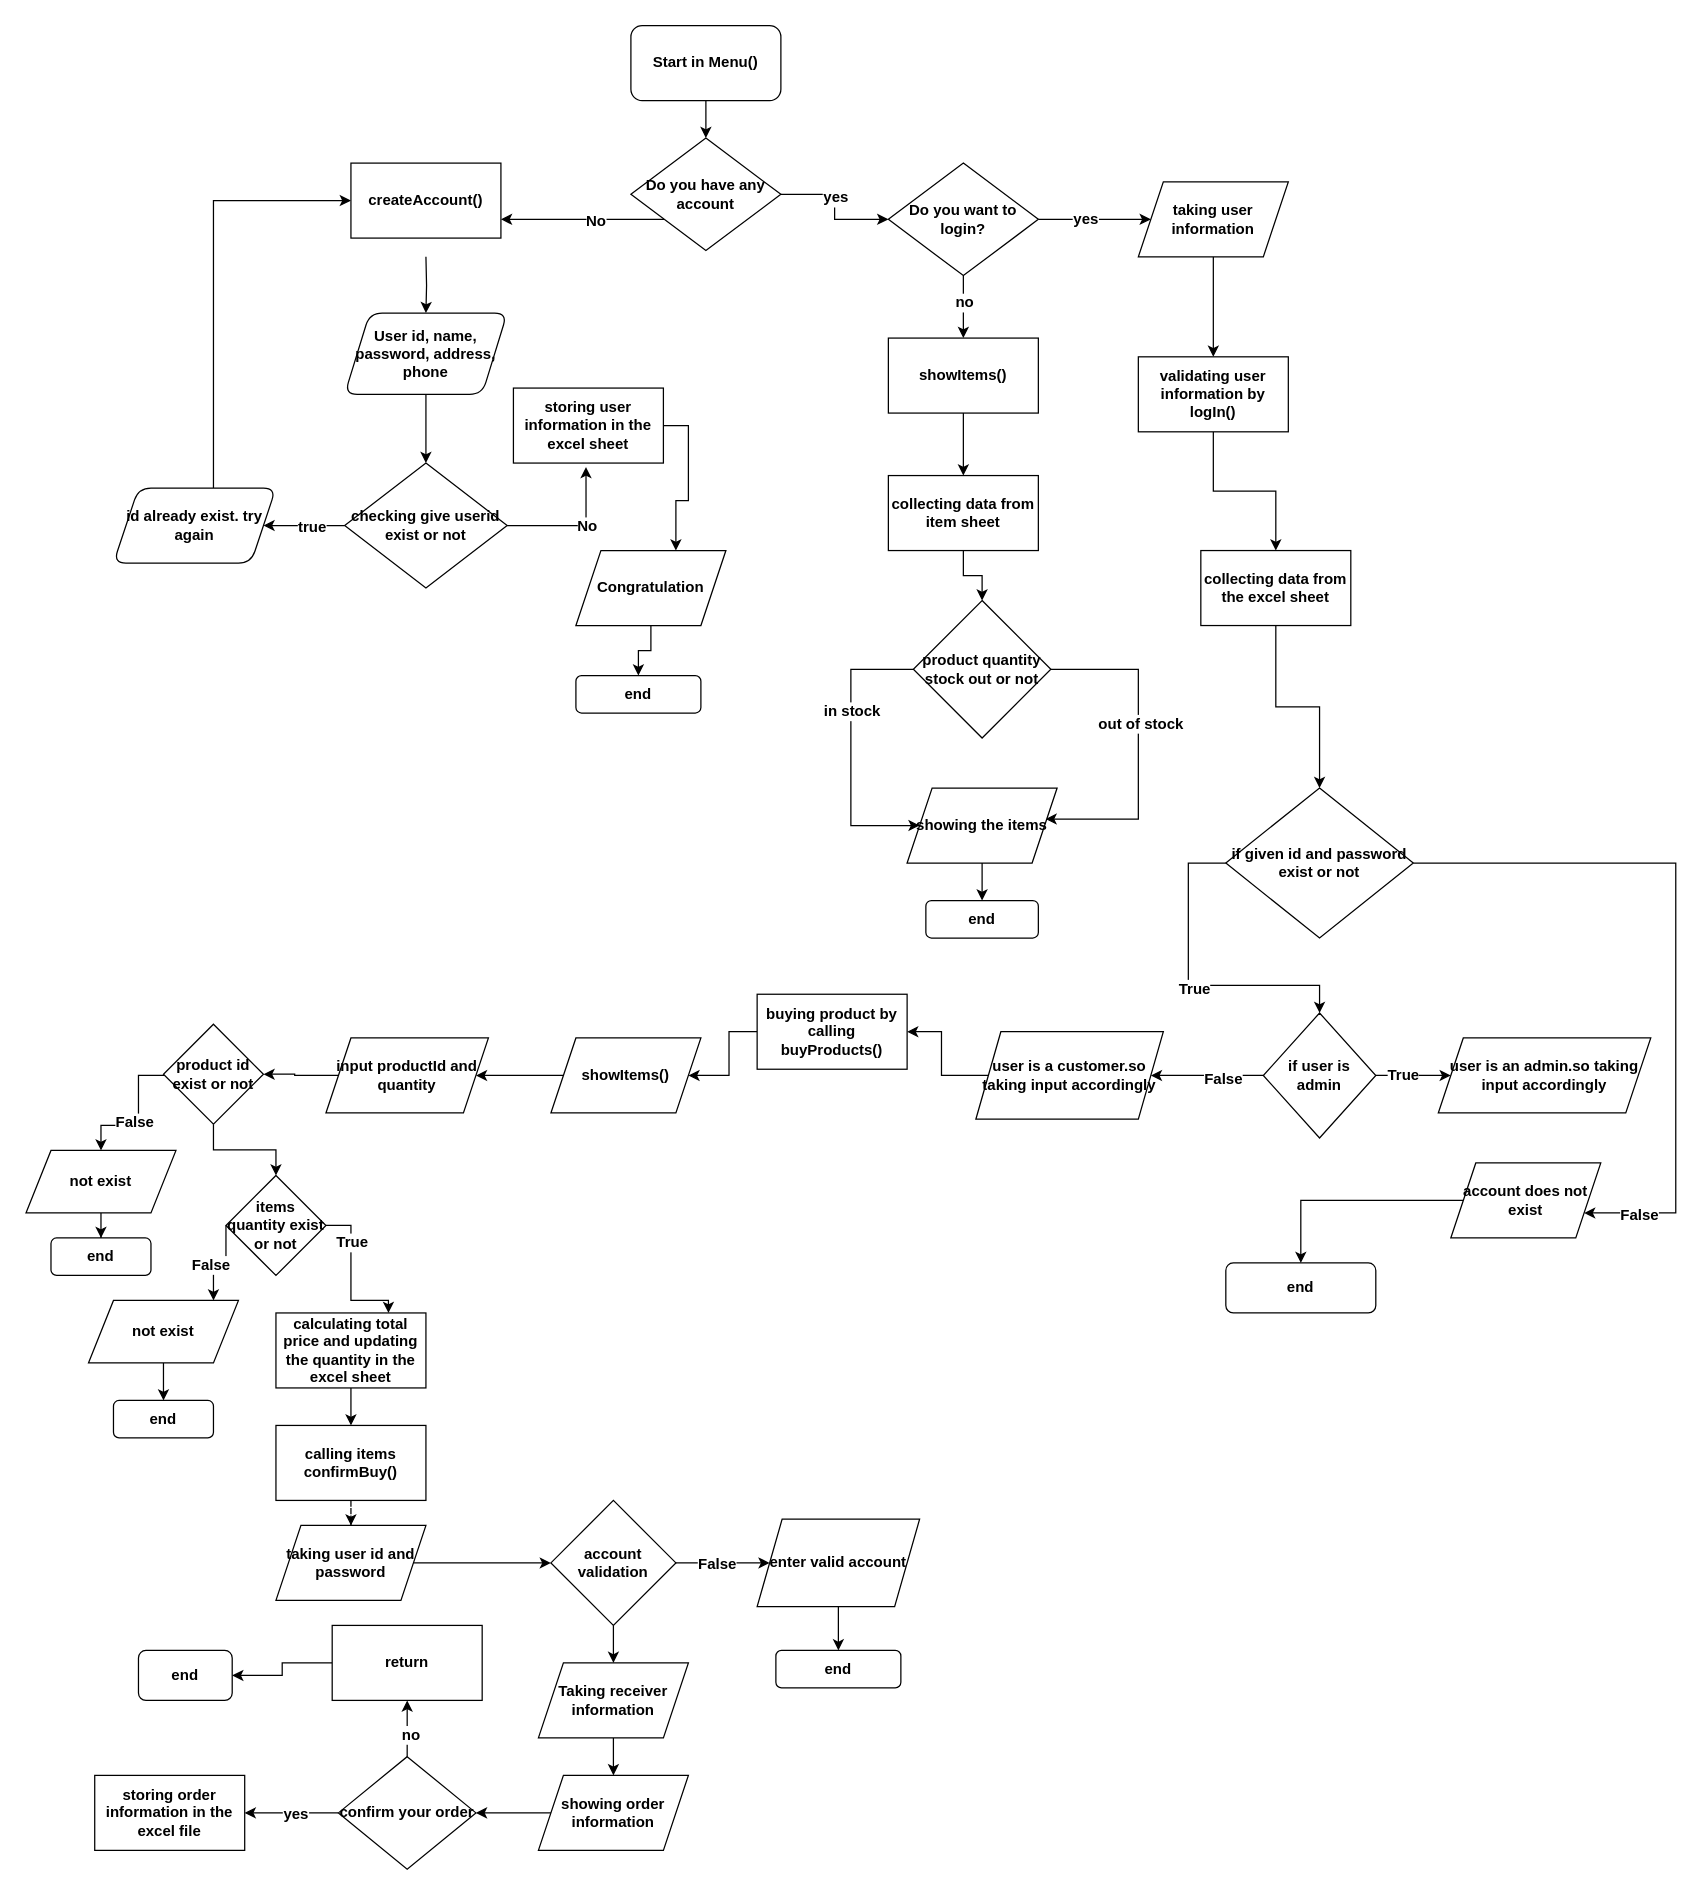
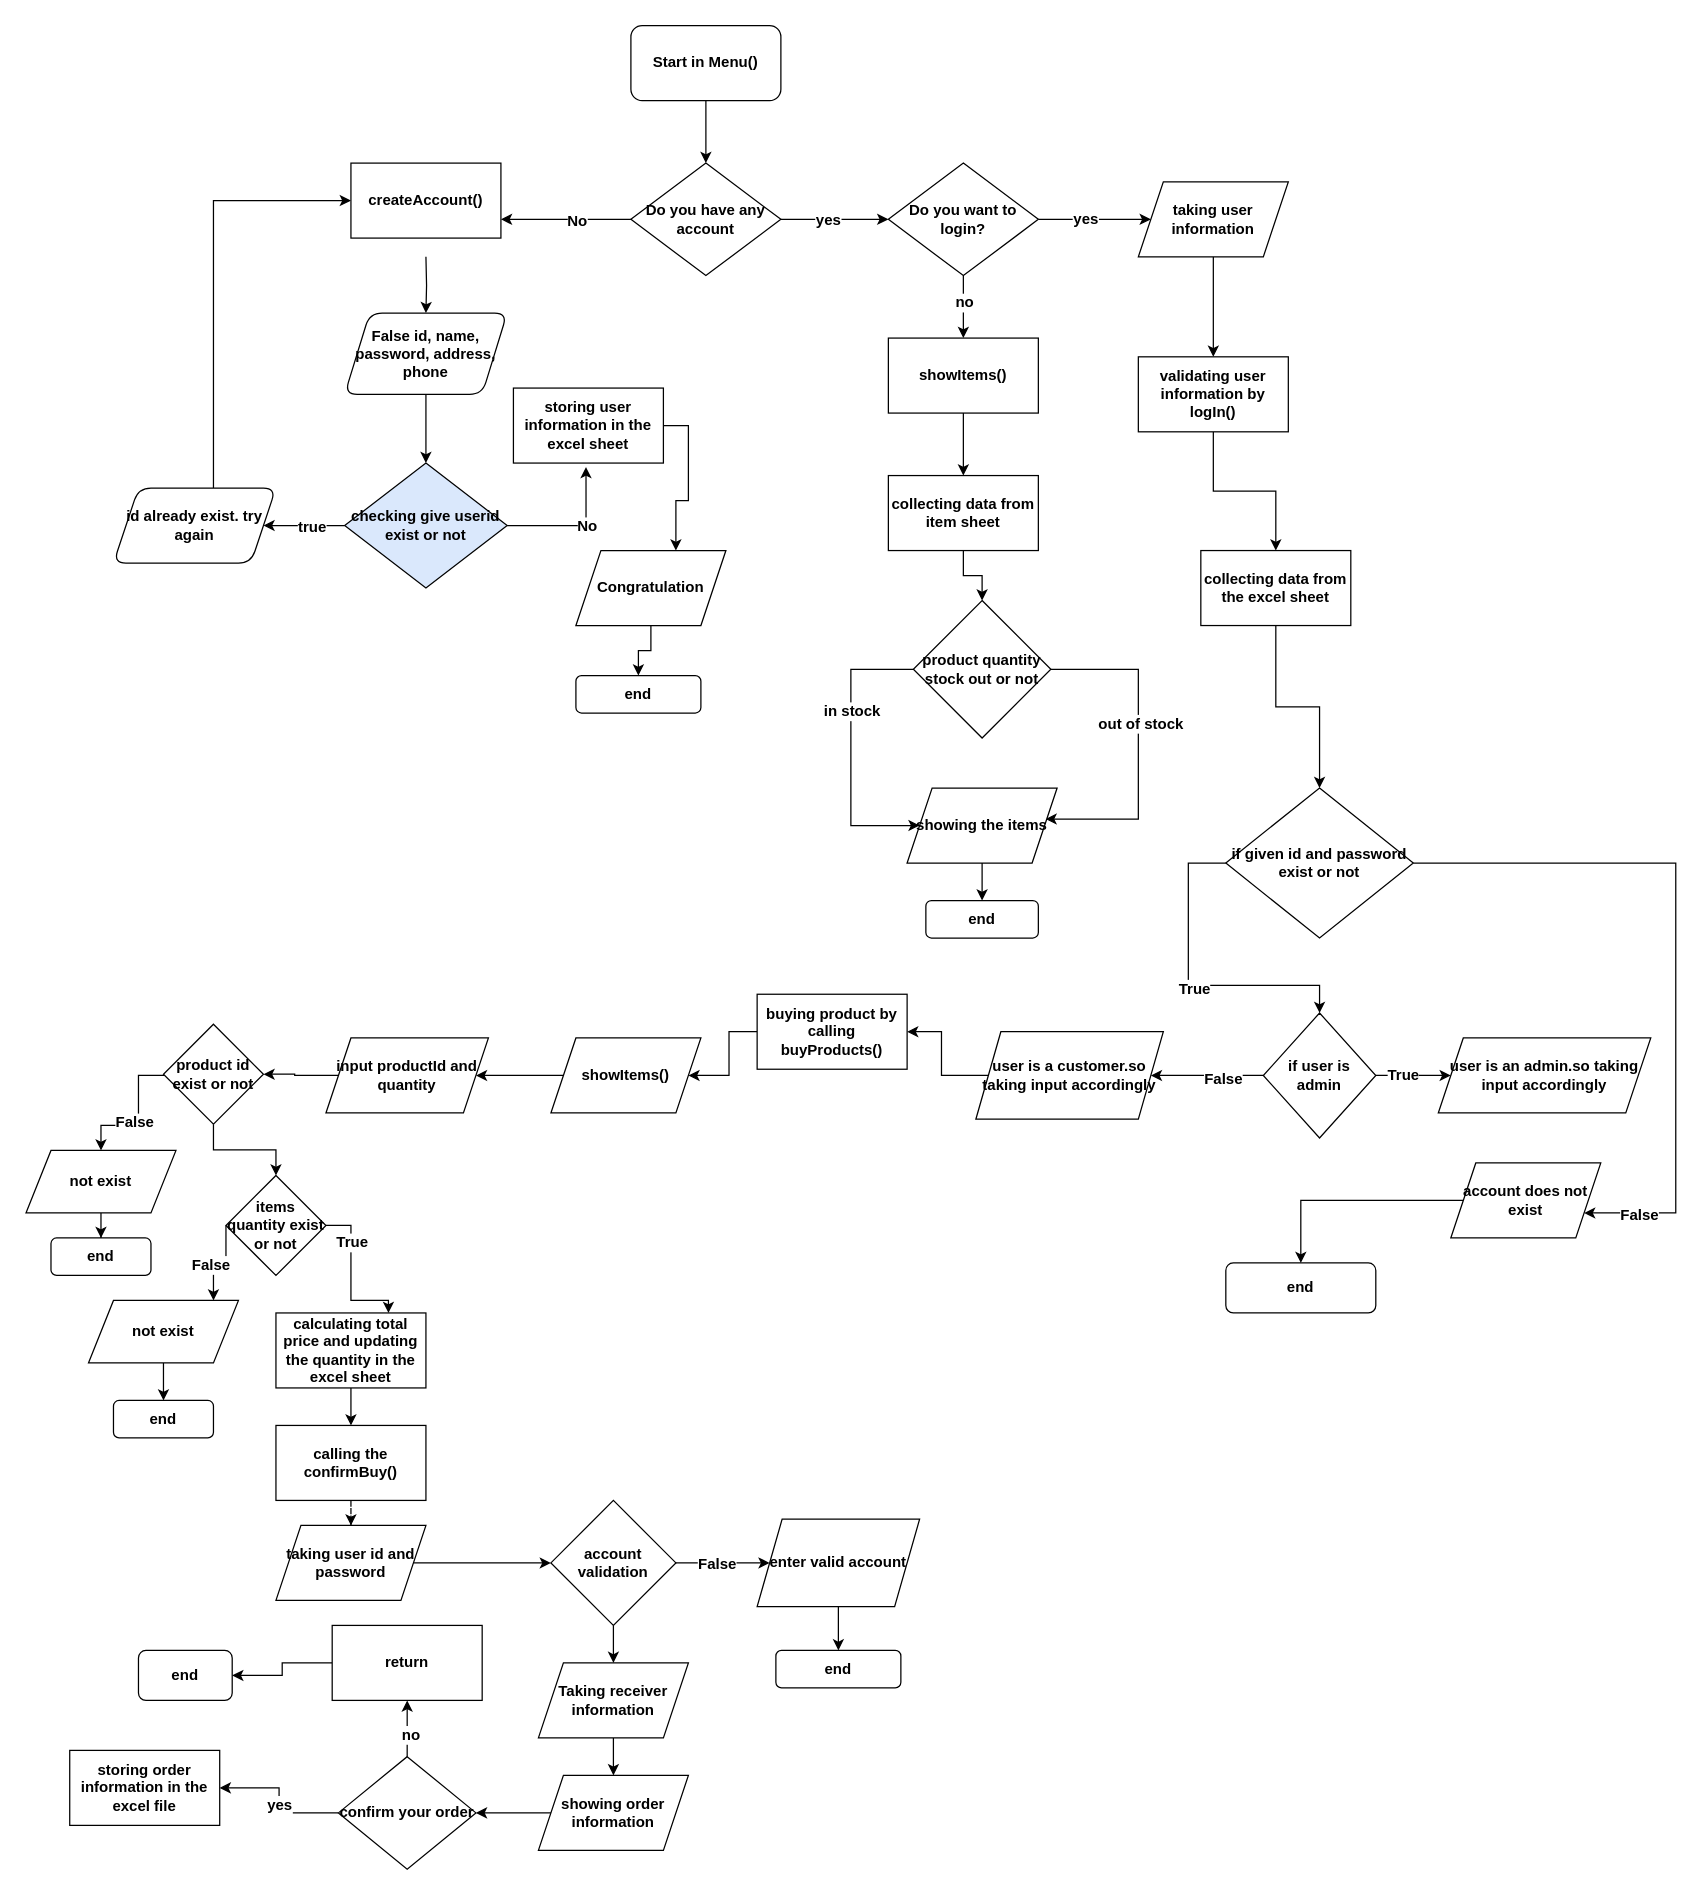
node "Do you have any account": moved (706, 194) -> (706, 219)
node "User id, name, password, address,phone": label "User id, name, password, address,phone" -> "False id, name, password, address,phone"
node "checking give userid exist or not": fillcolor #ffffff -> #dae8fc
node "calling items confirmBuy()": label "calling items confirmBuy()" -> "calling the confirmBuy()"
node "storing order information in the excel file": moved (169, 1813) -> (144, 1788)
